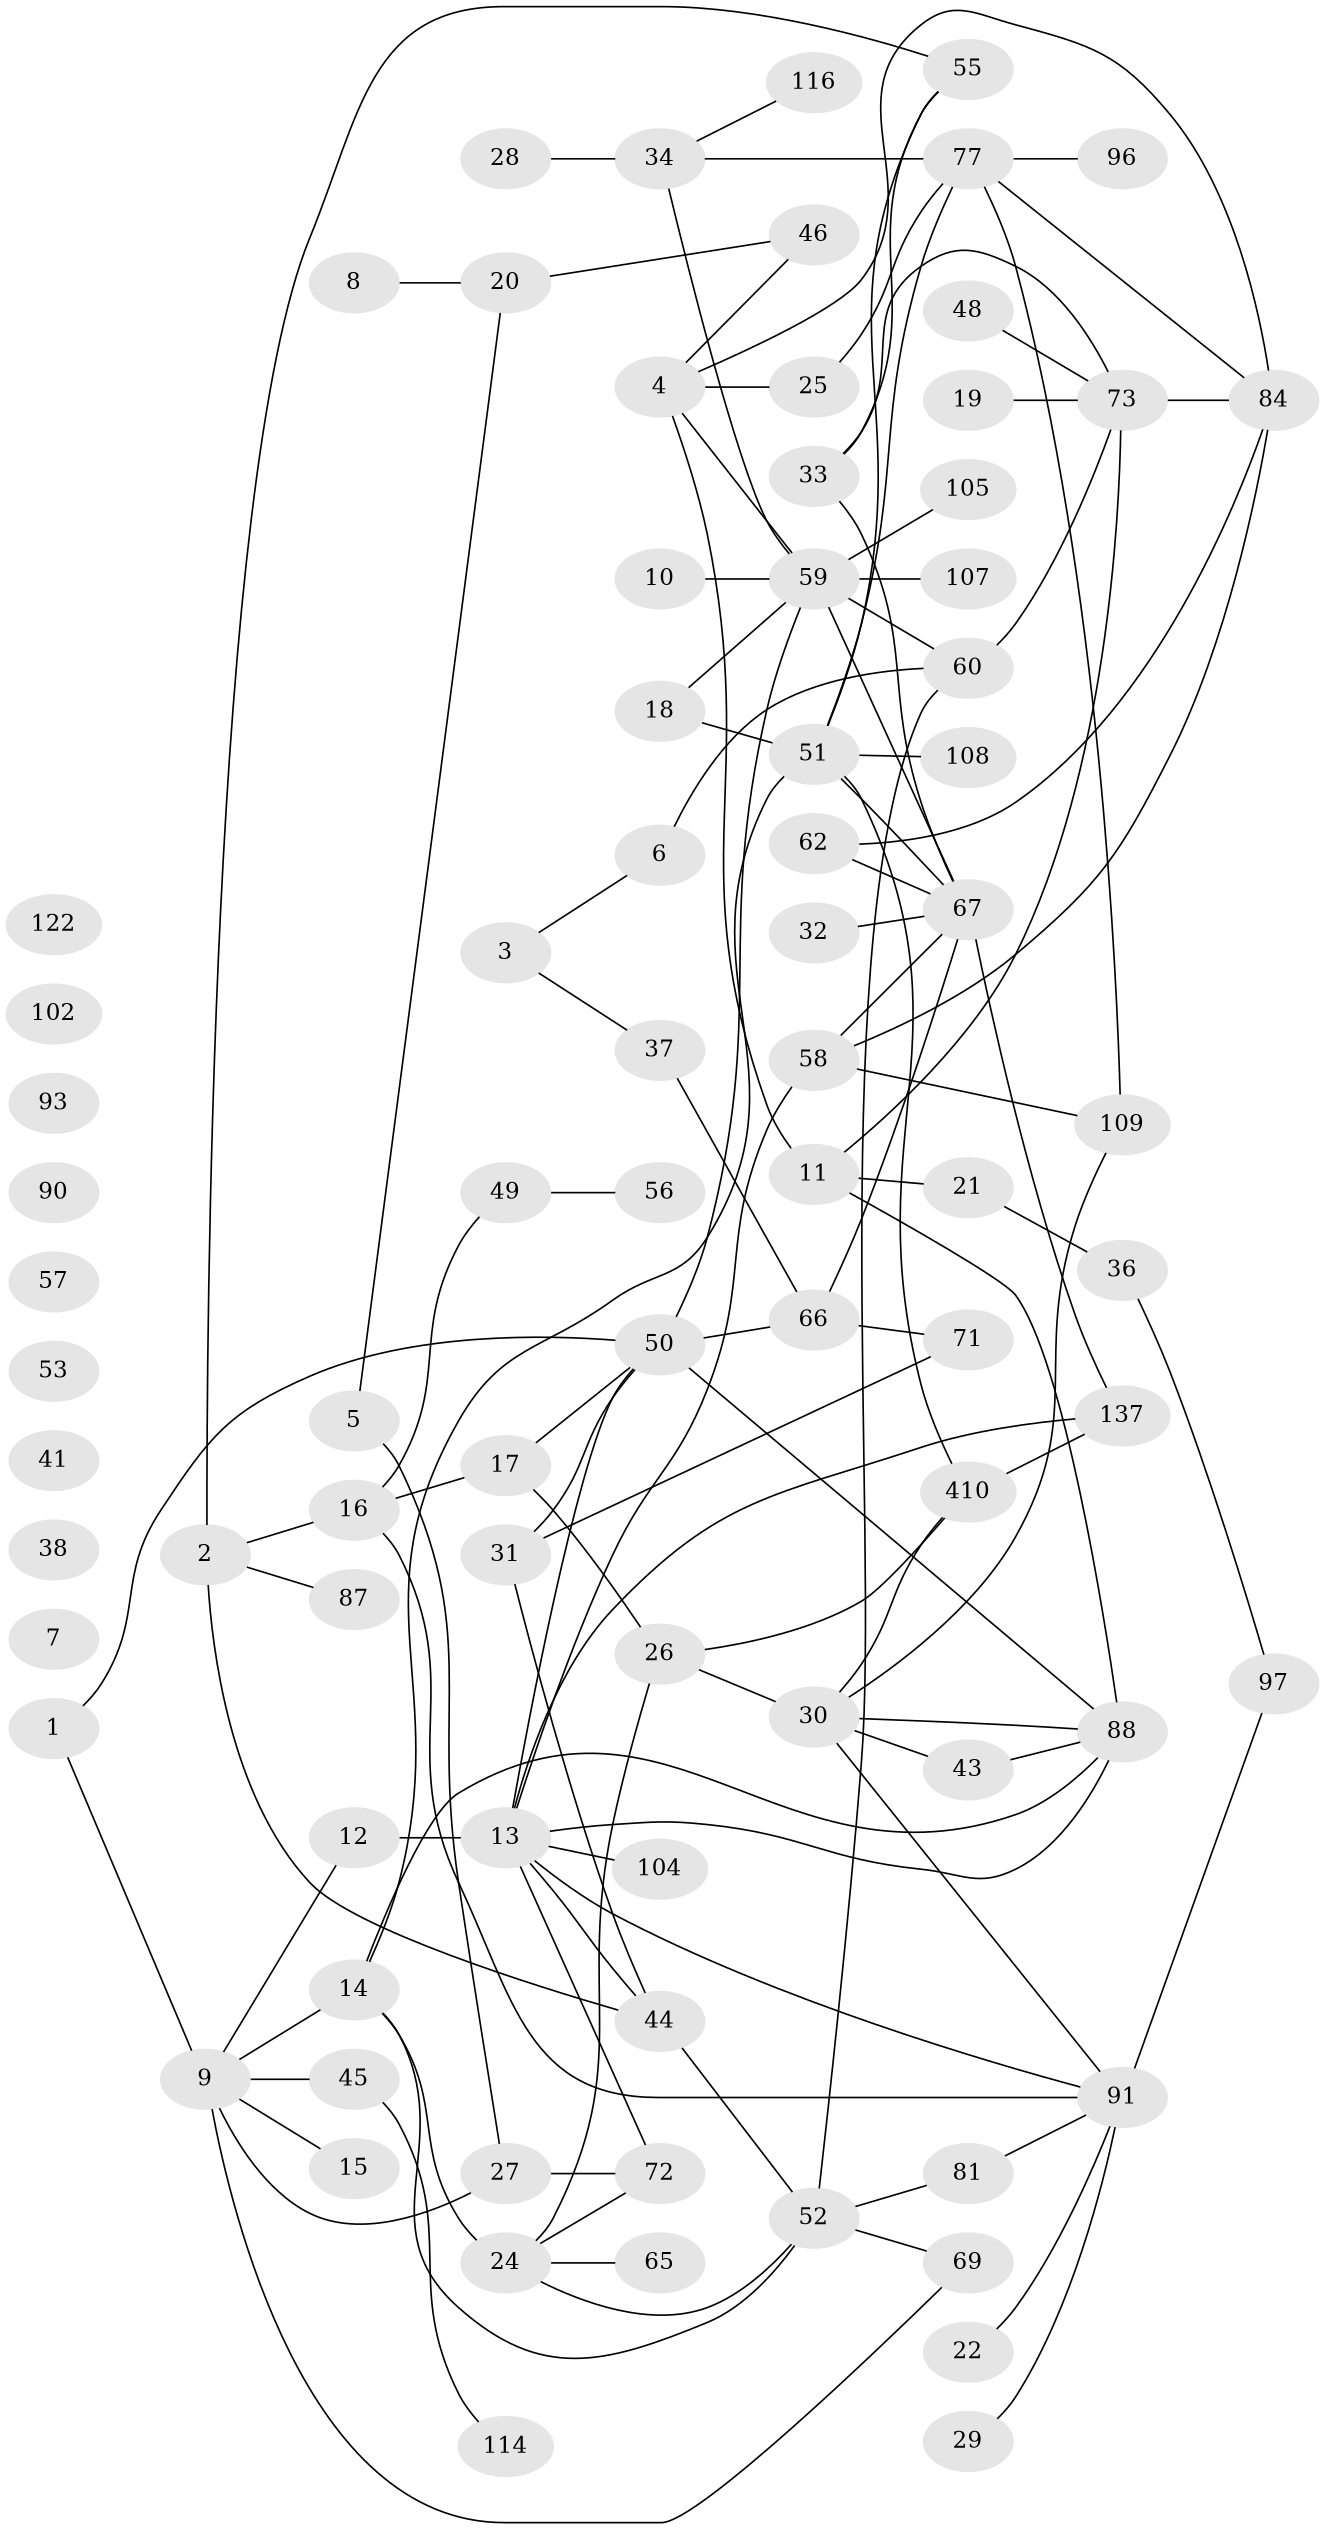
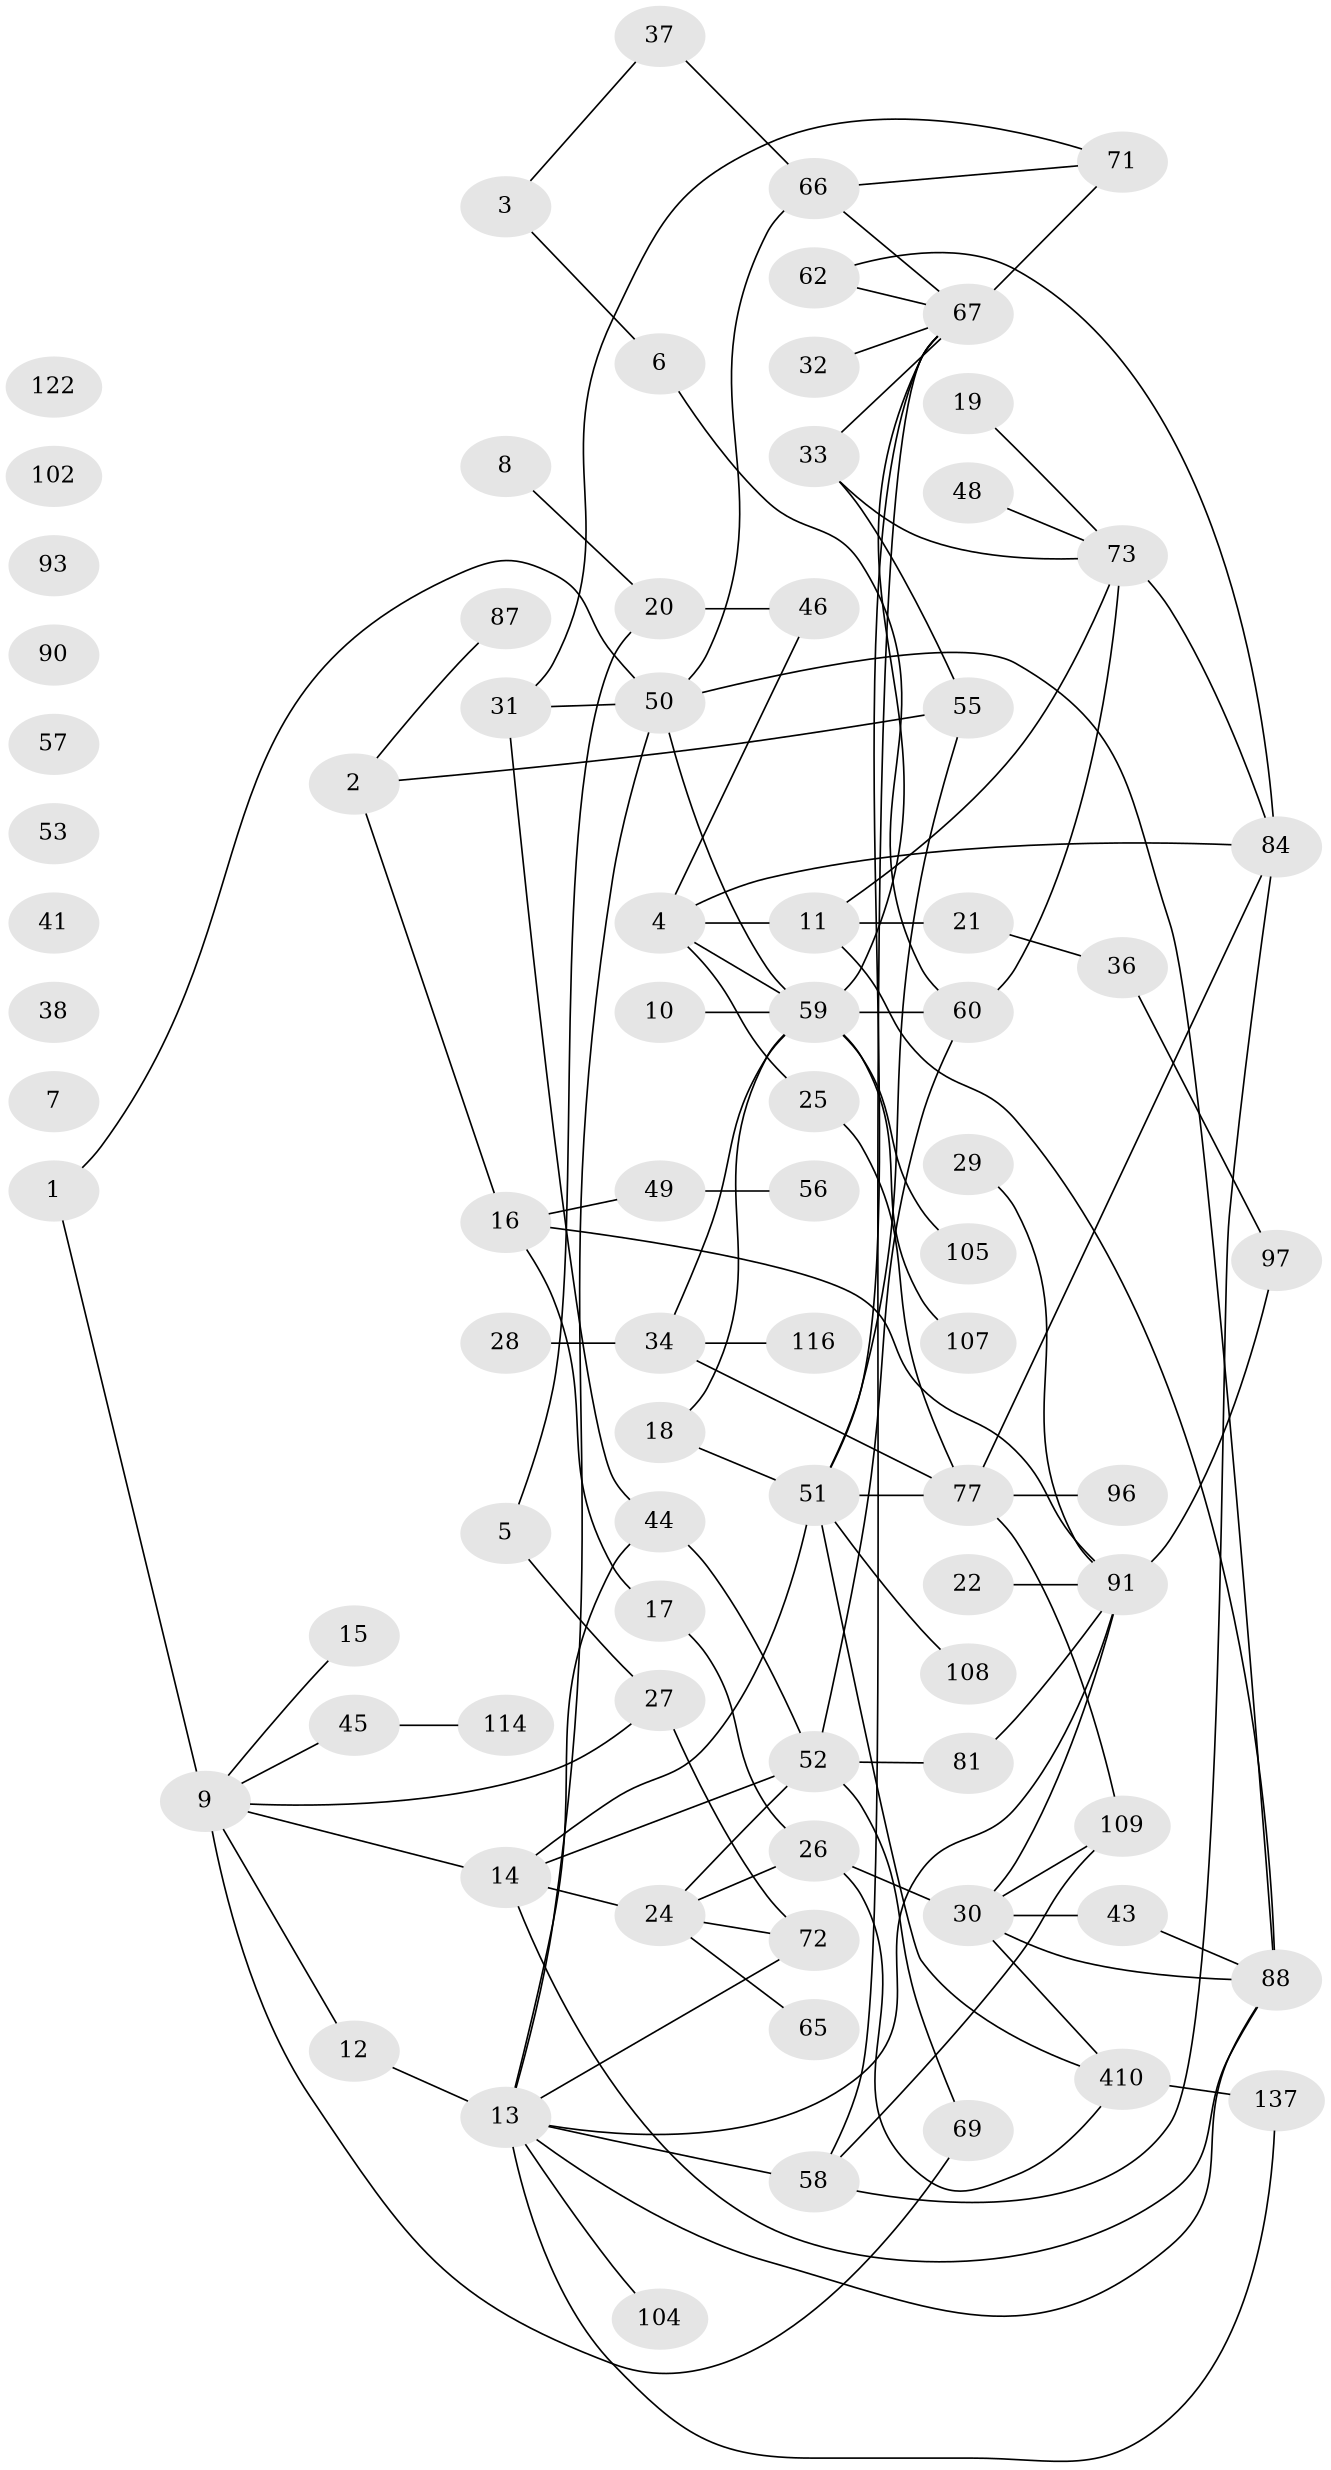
edge "67" -- "137": now "67" -- "71"
edge "50" -- "17": removed
edge "2" -- "44": removed
